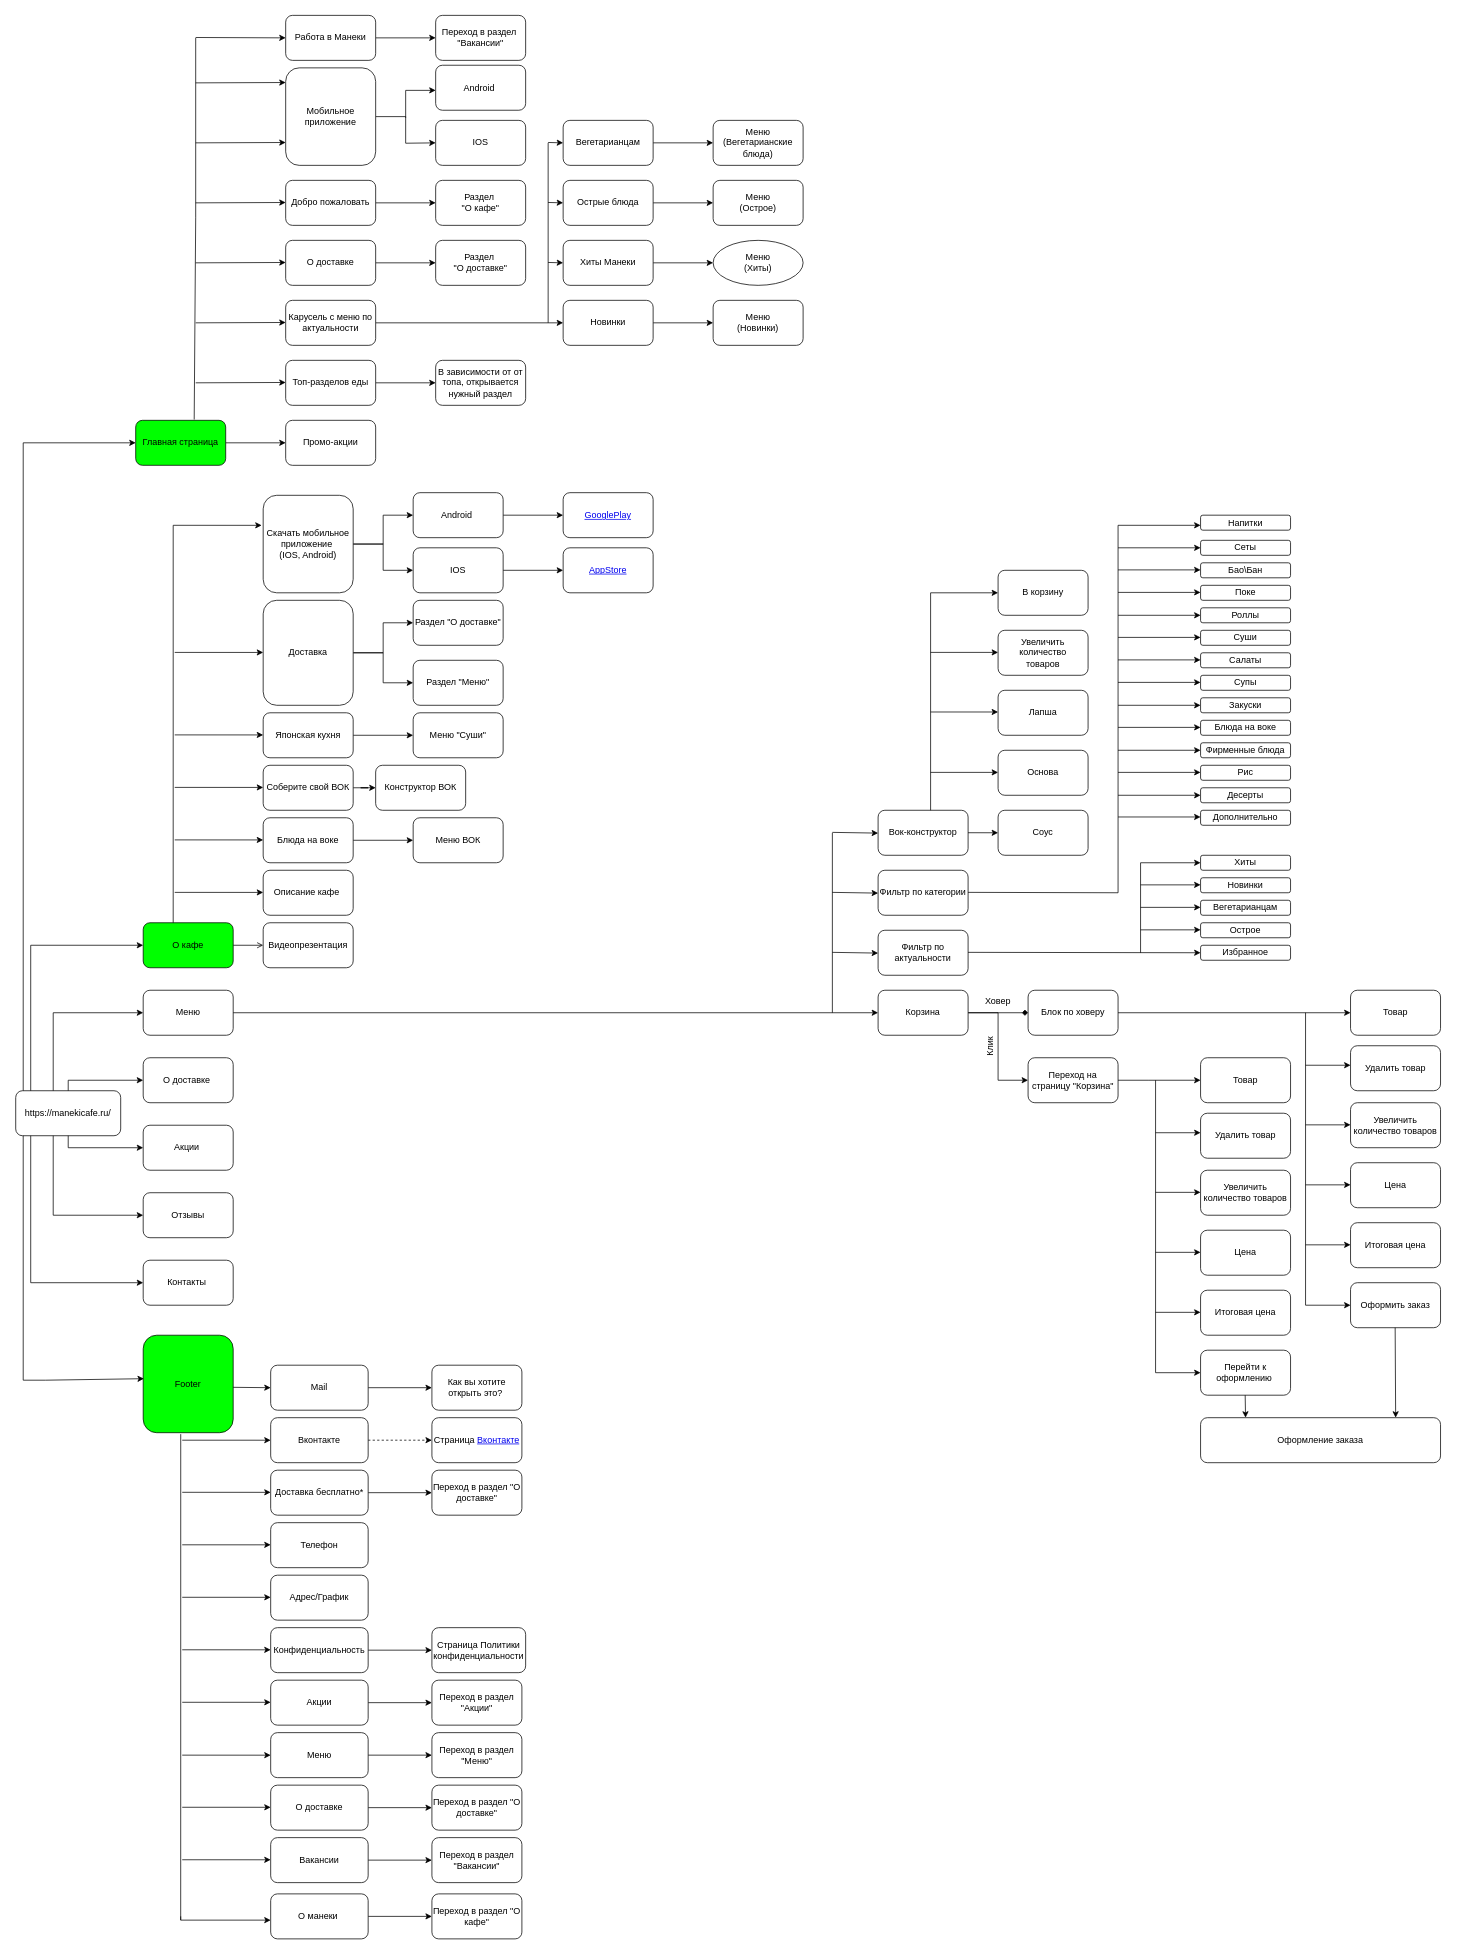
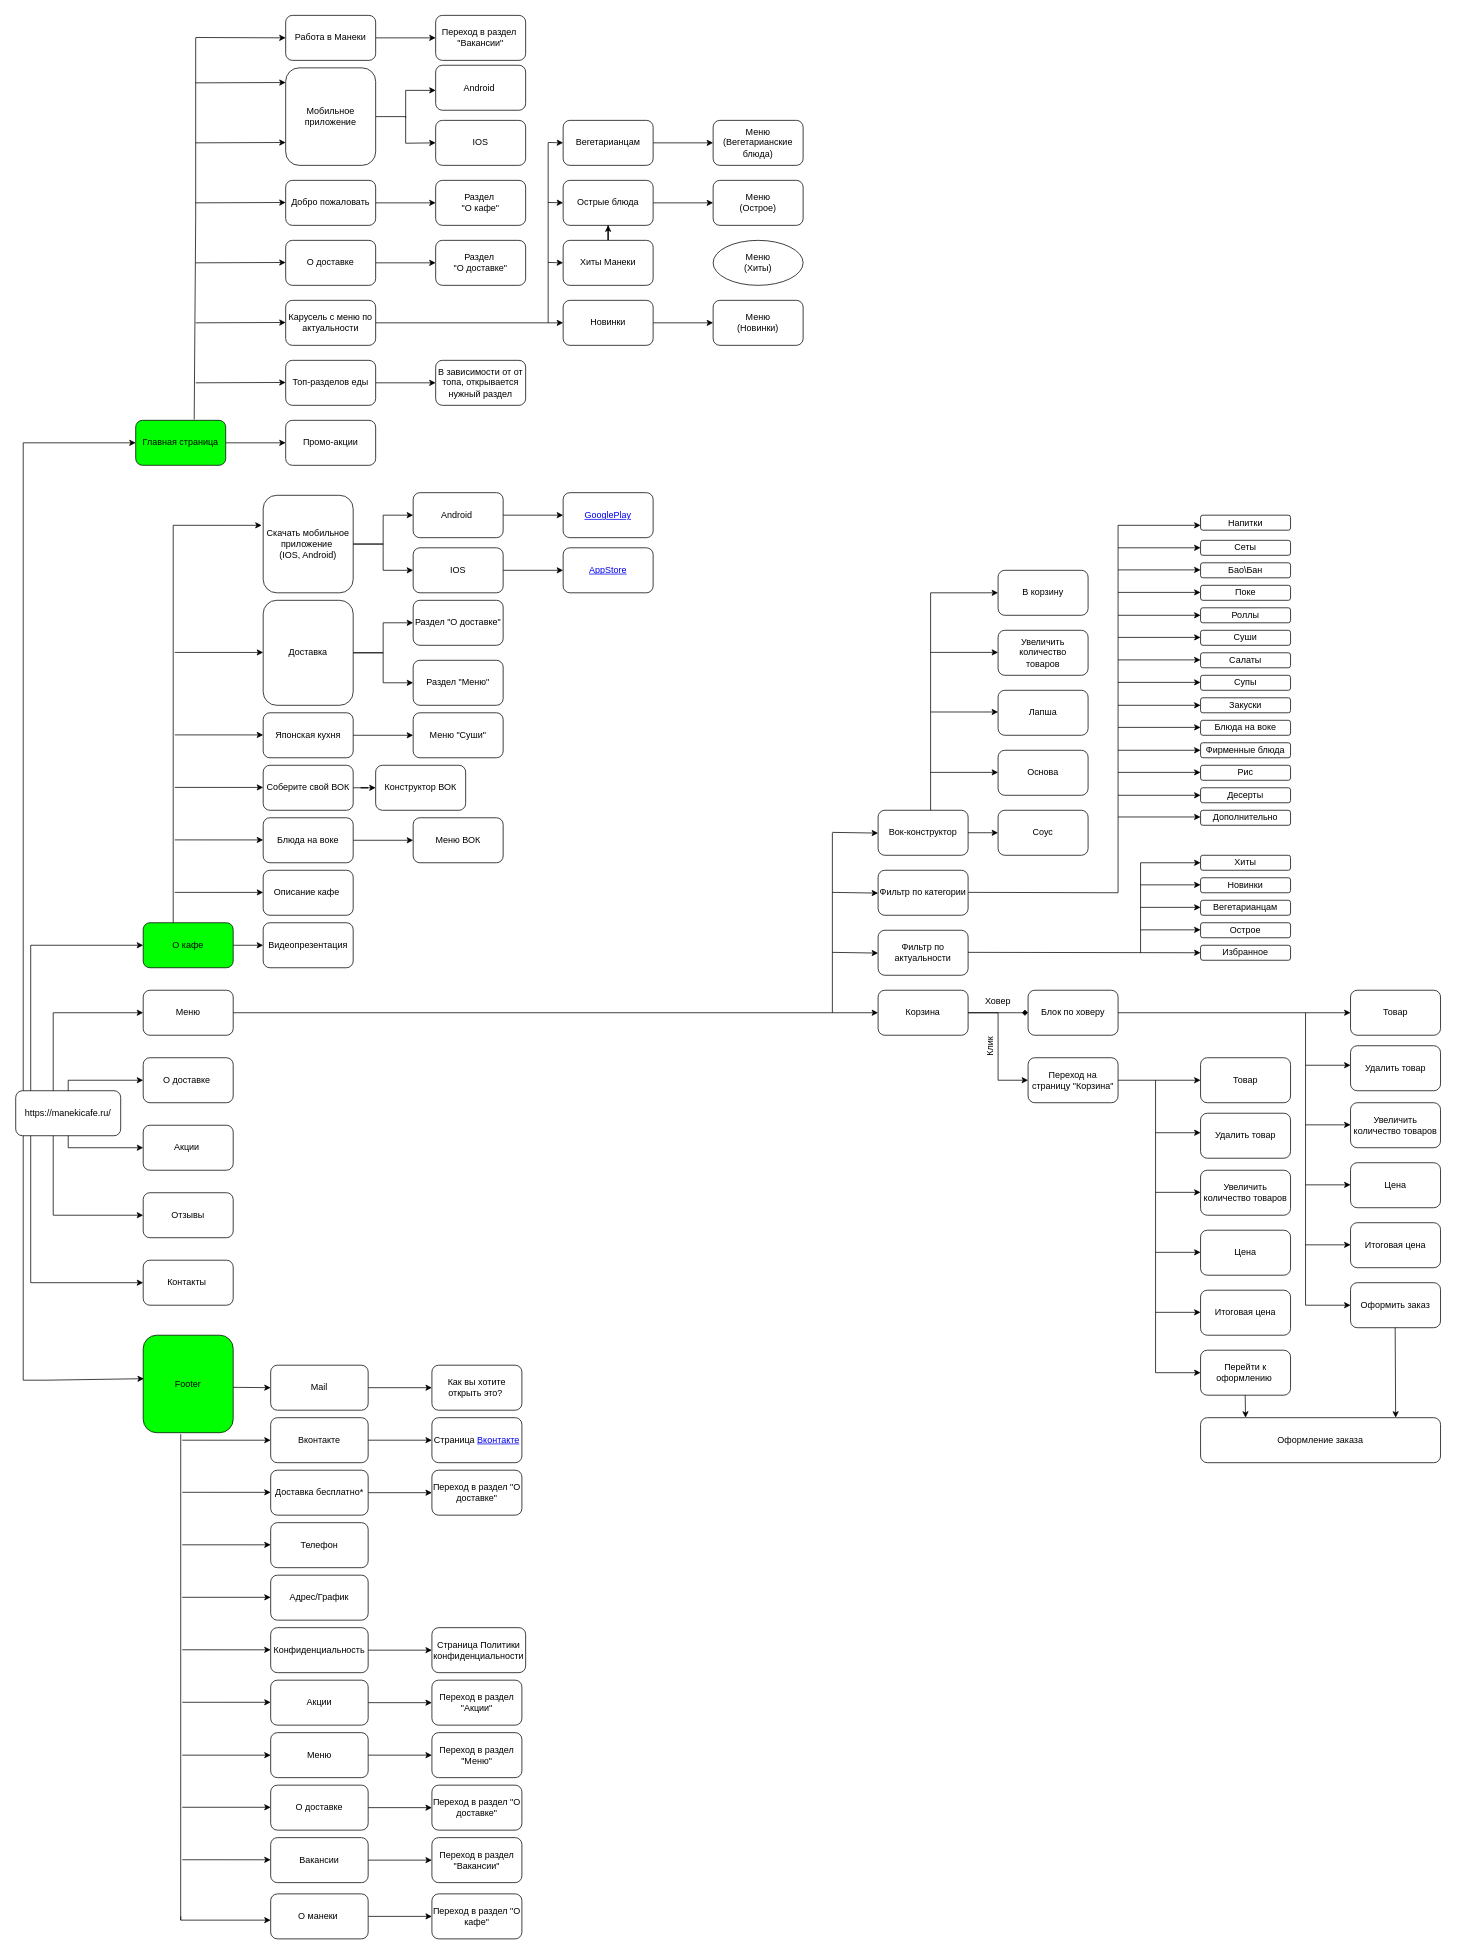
edge "Хиты Манеки" -> "Меню (Хиты)": now "Хиты Манеки" -> "Острые блюда"
edge "О кафе" -> "Видеопрезентация": arrowhead open -> classic
edge "Вконтакте" -> "Страница Вконтакте": style dashed -> solid
